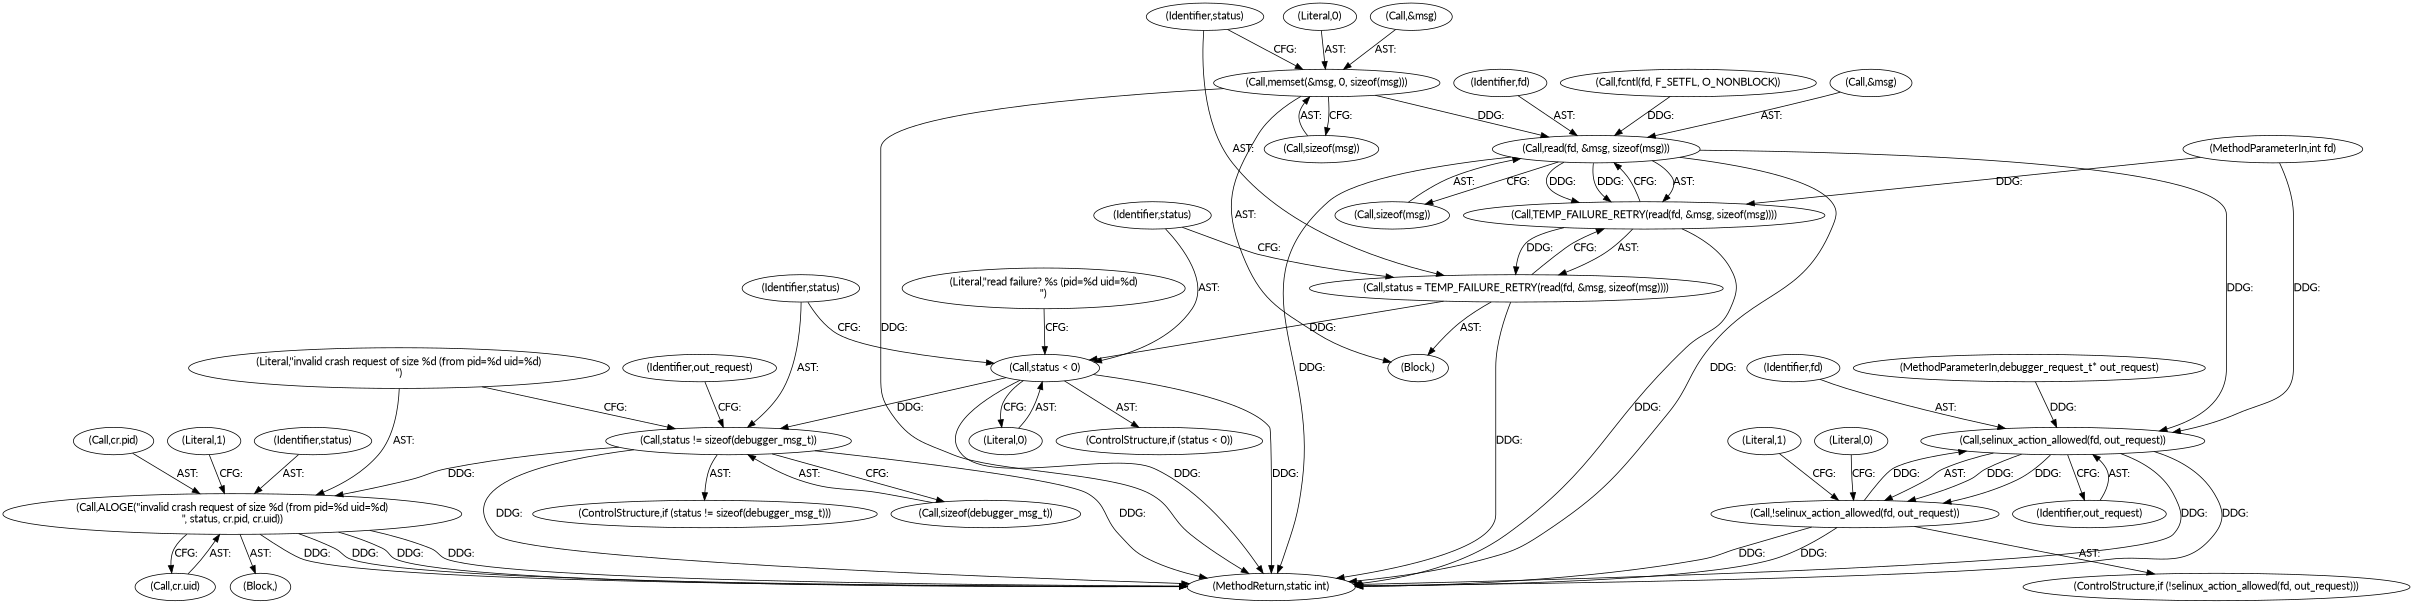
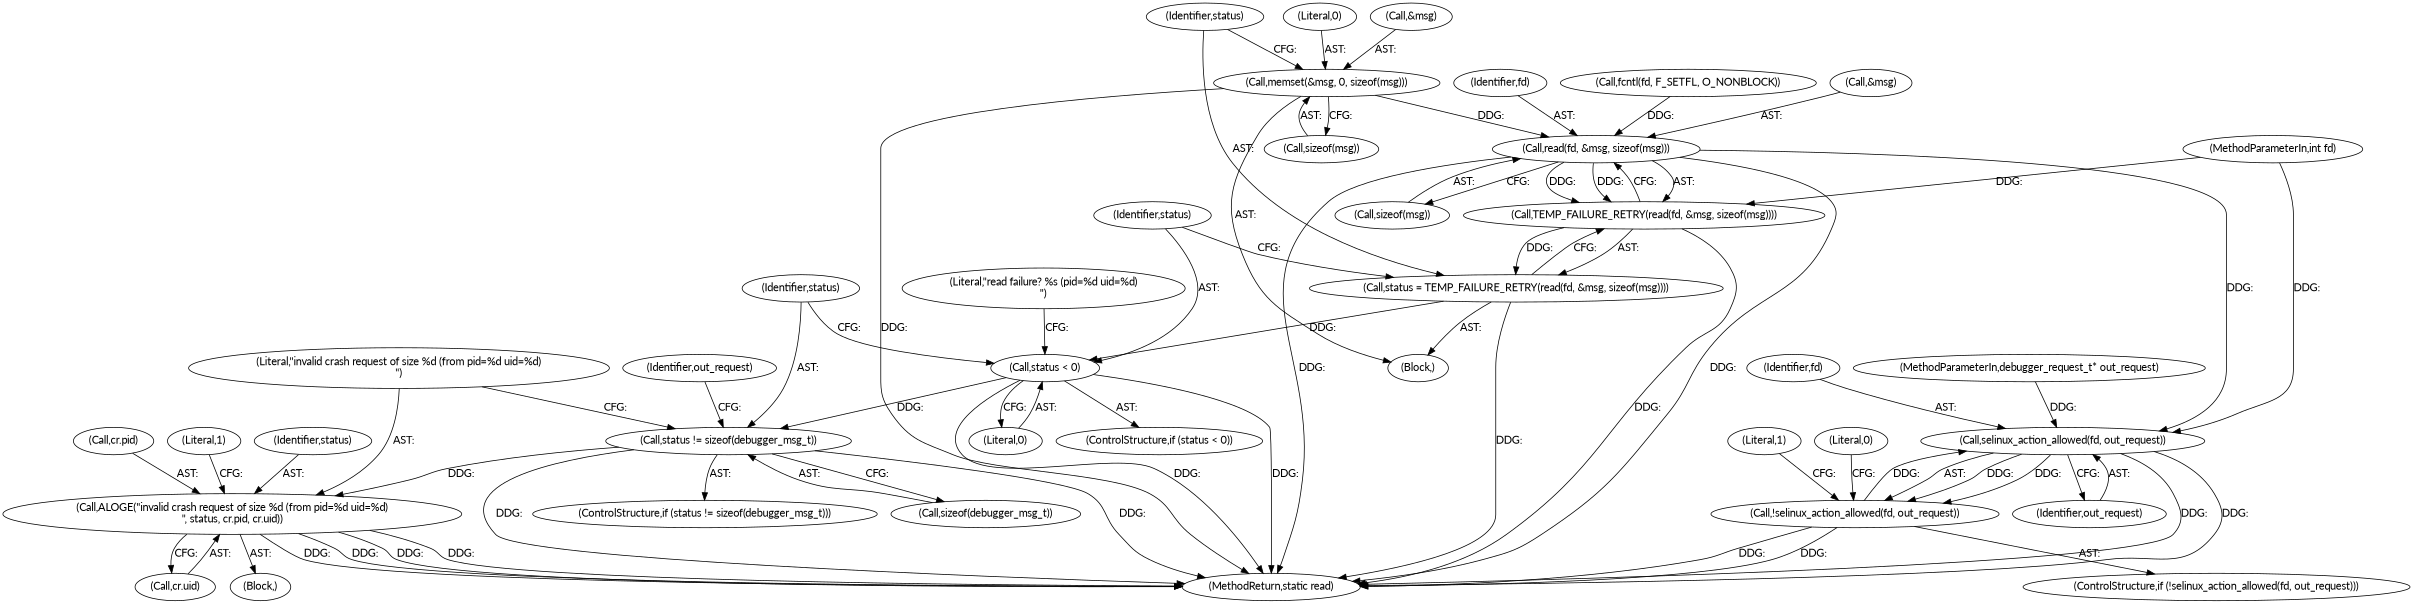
node "(MethodReturn,static int)": label "(MethodReturn,static int)" -> "(MethodReturn,static read)"
